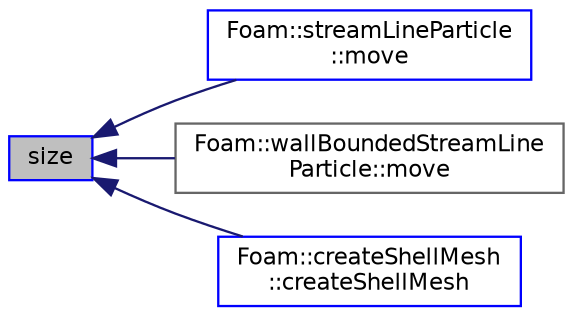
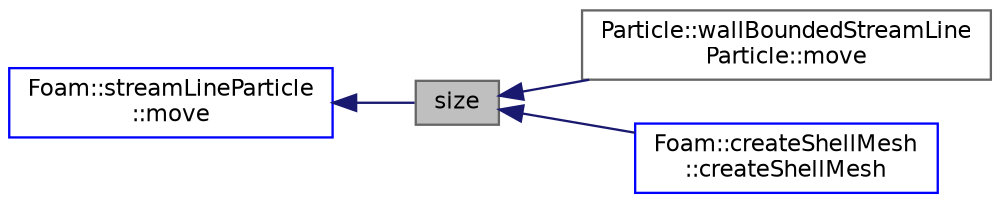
edge "Foam::streamLineParticle ::move" -> "size": reversed
node "size": color blue -> gray40
node "Foam::wallBoundedStreamLine Particle::move": label "Foam::wallBoundedStreamLine Particle::move" -> "Particle::wallBoundedStreamLine Particle::move"
